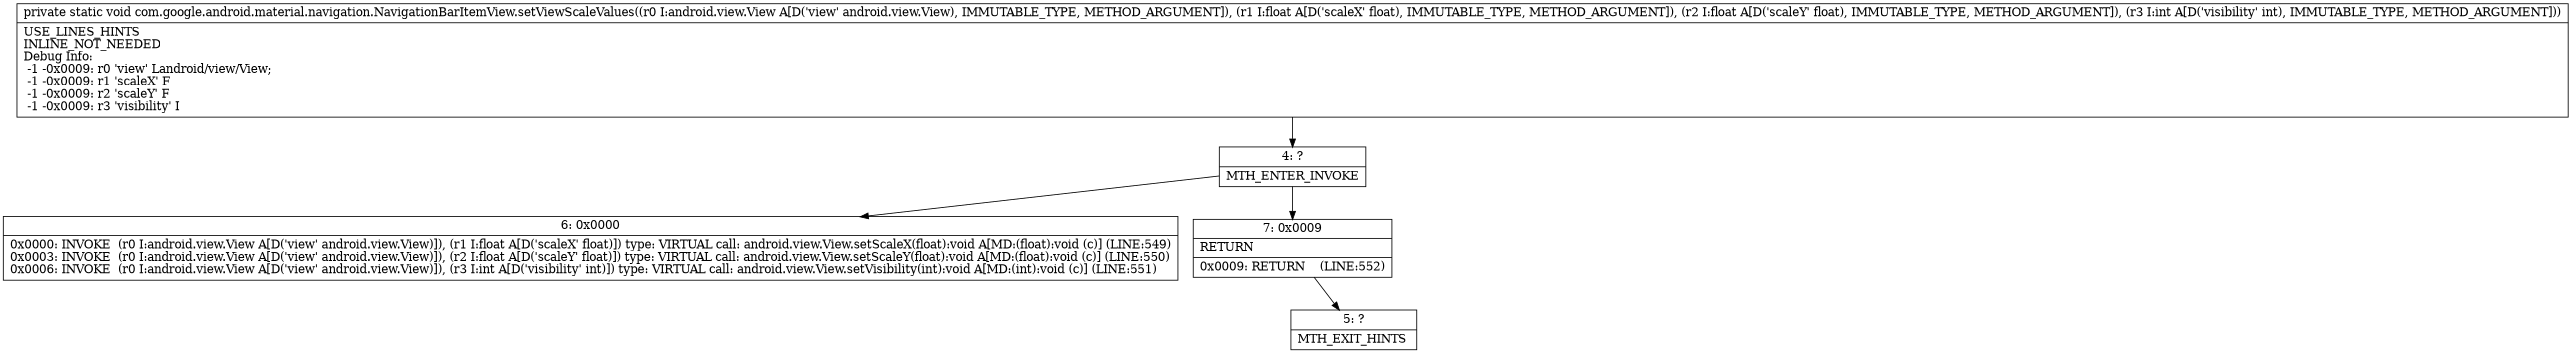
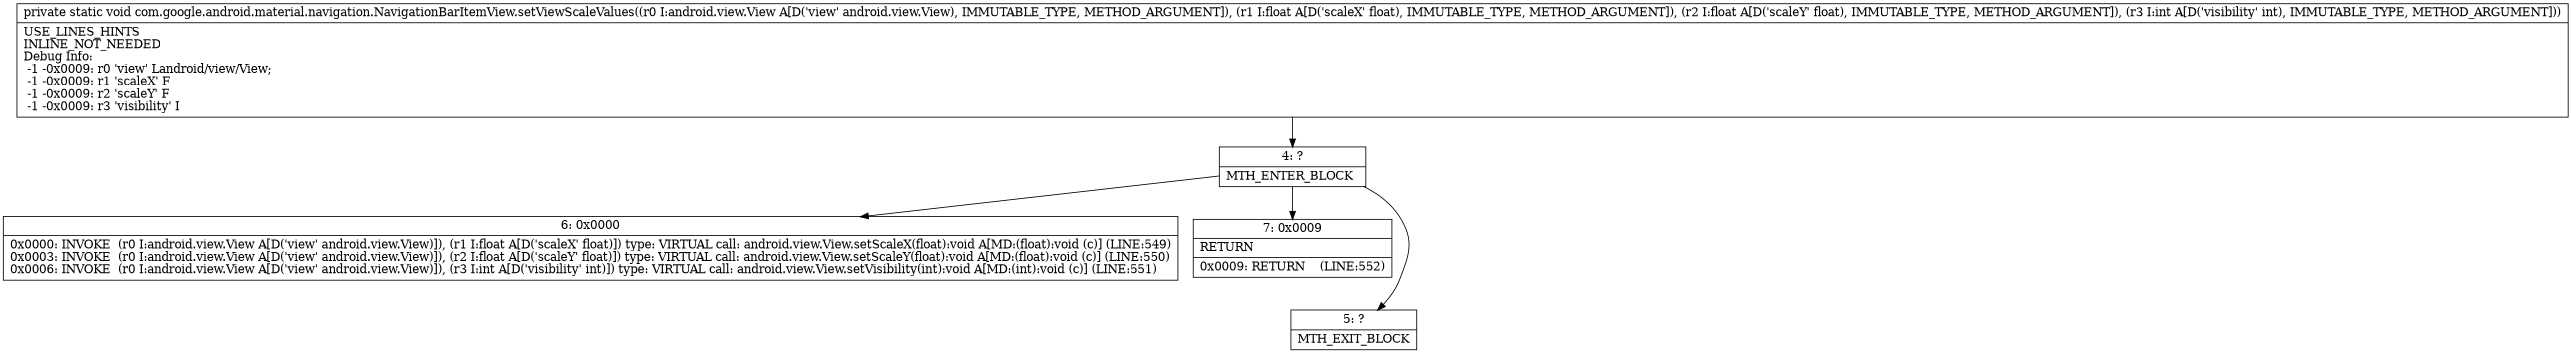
node "4: ?": text "MTH_ENTER_INVOKE" -> "MTH_ENTER_BLOCK"
edge "7: 0x0009" -> "5: ?": now "4: ?" -> "5: ?"
node "5: ?": text "MTH_EXIT_HINTS" -> "MTH_EXIT_BLOCK"
